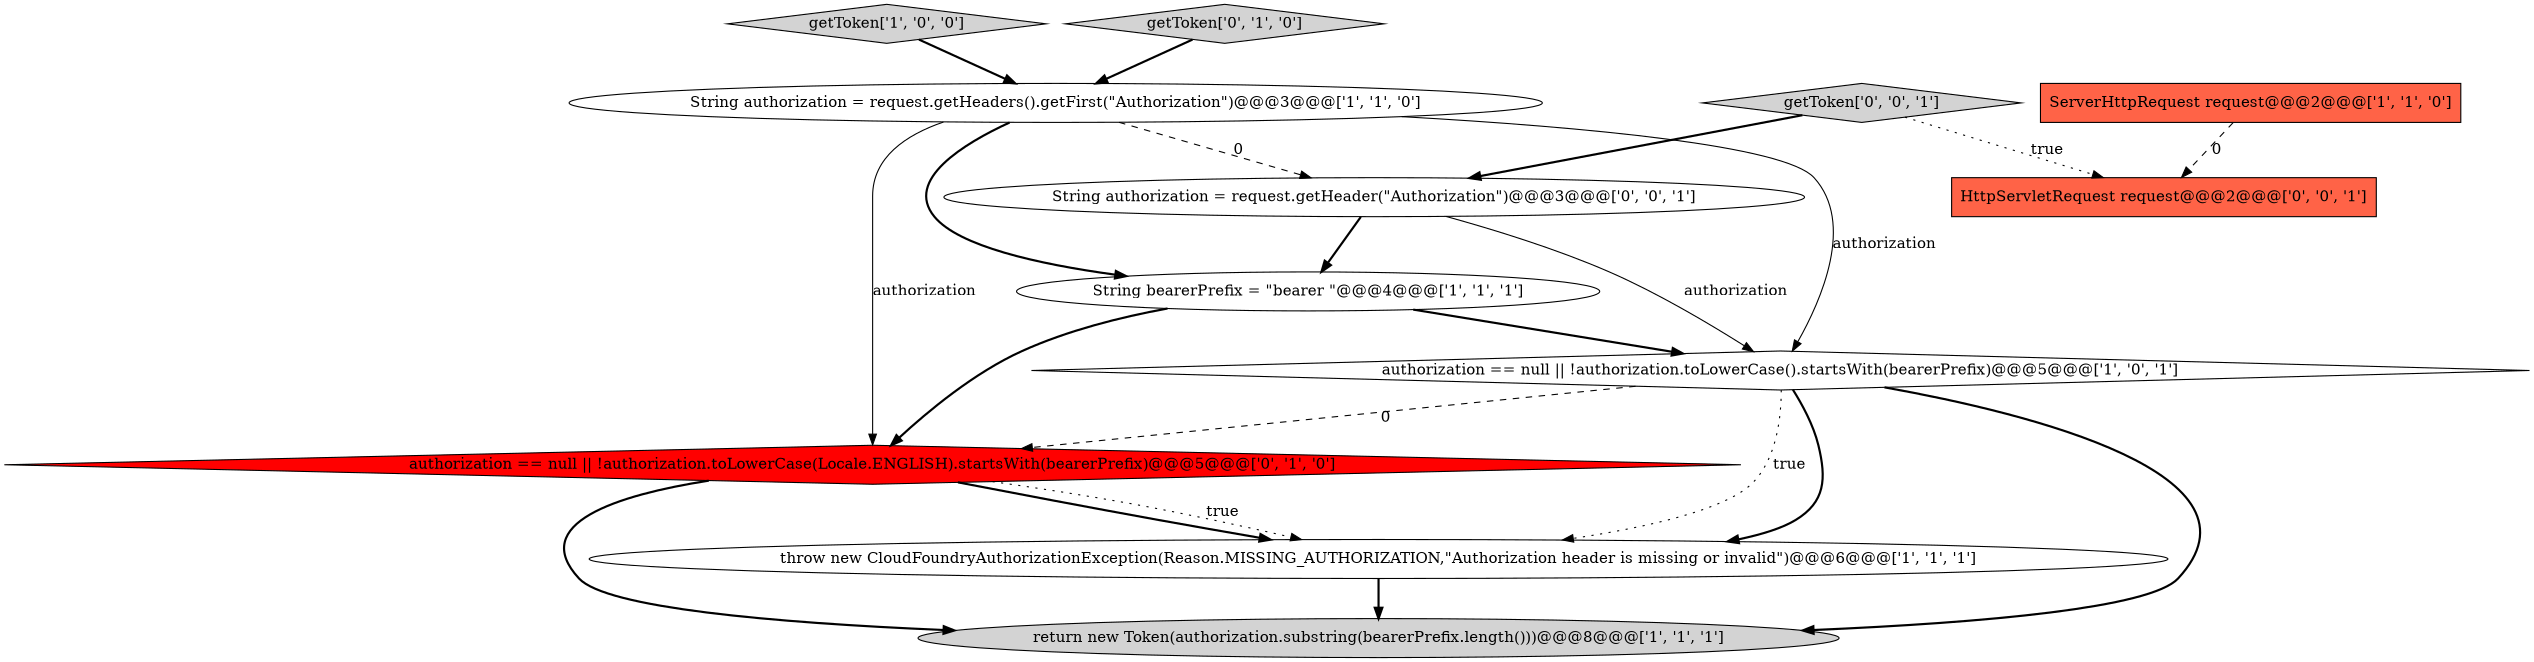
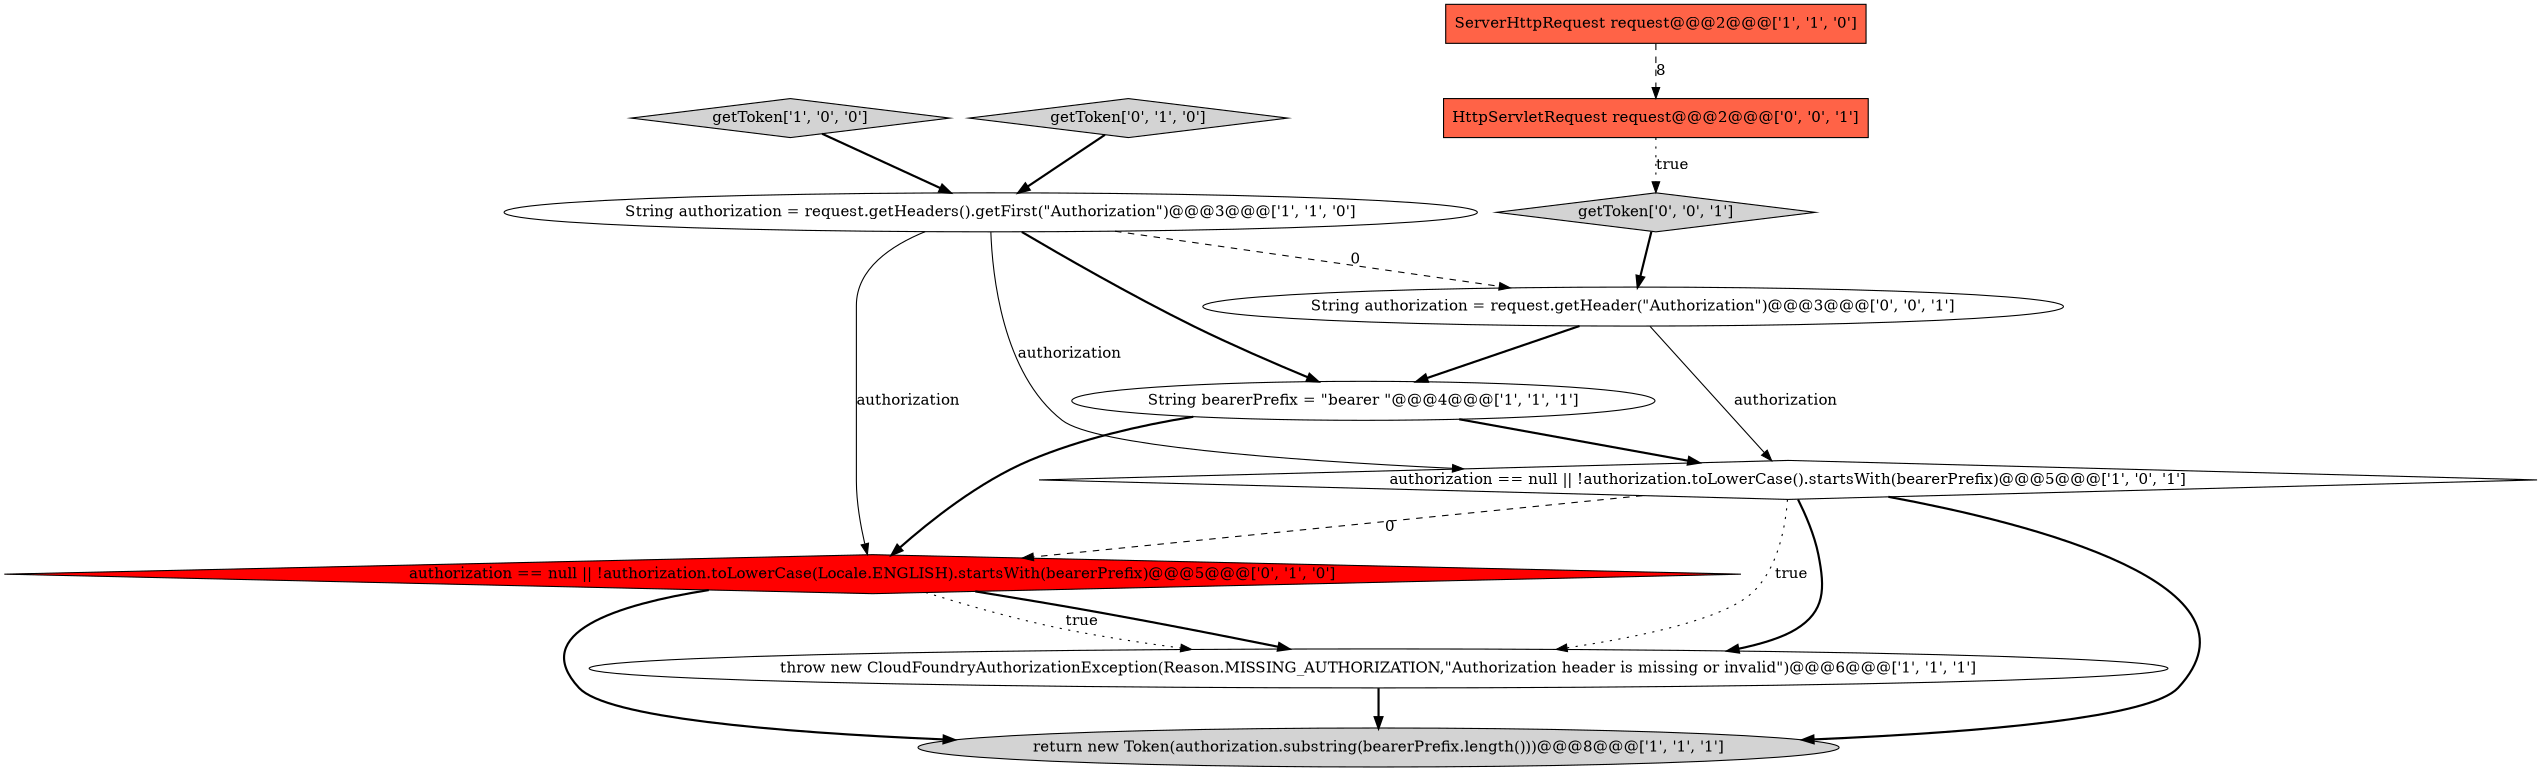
edge "getToken['0', '0', '1']" -> "HttpServletRequest request@@@2@@@['0', '0', '1']": reversed
edge "ServerHttpRequest request@@@2@@@['1', '1', '0']" -> "HttpServletRequest request@@@2@@@['0', '0', '1']": label "0" -> "8"
